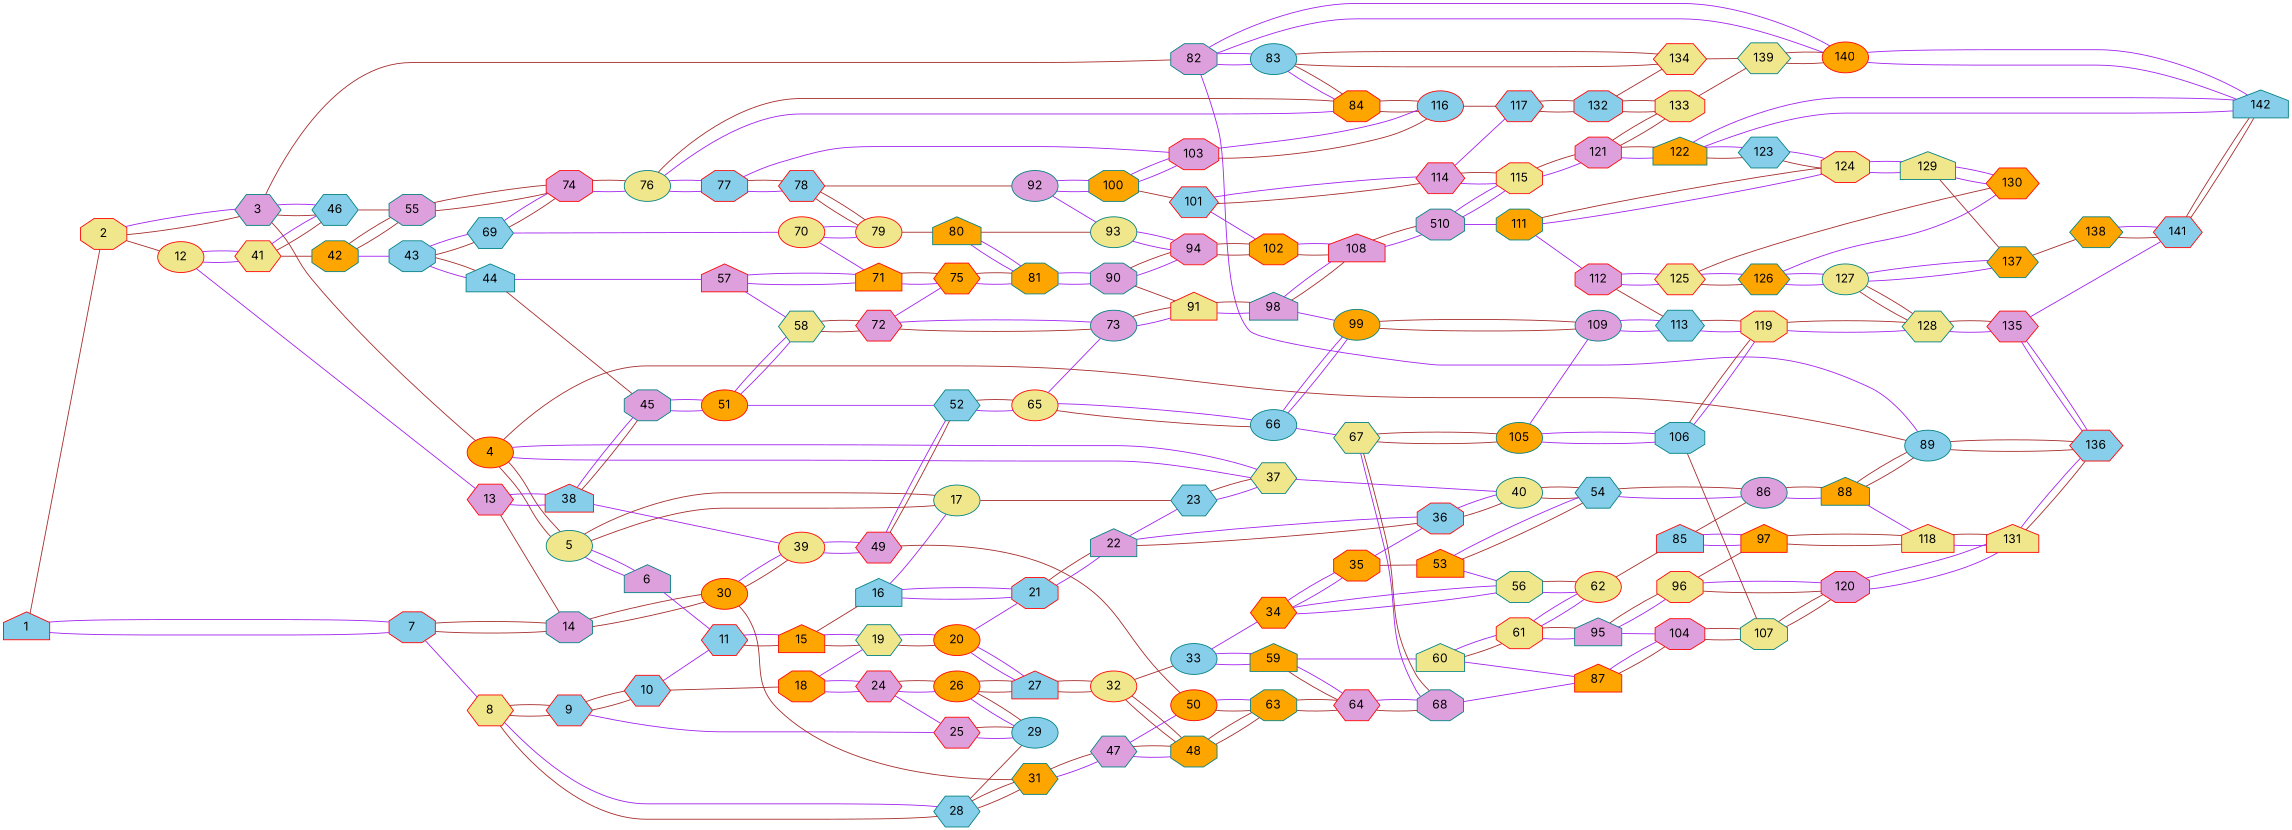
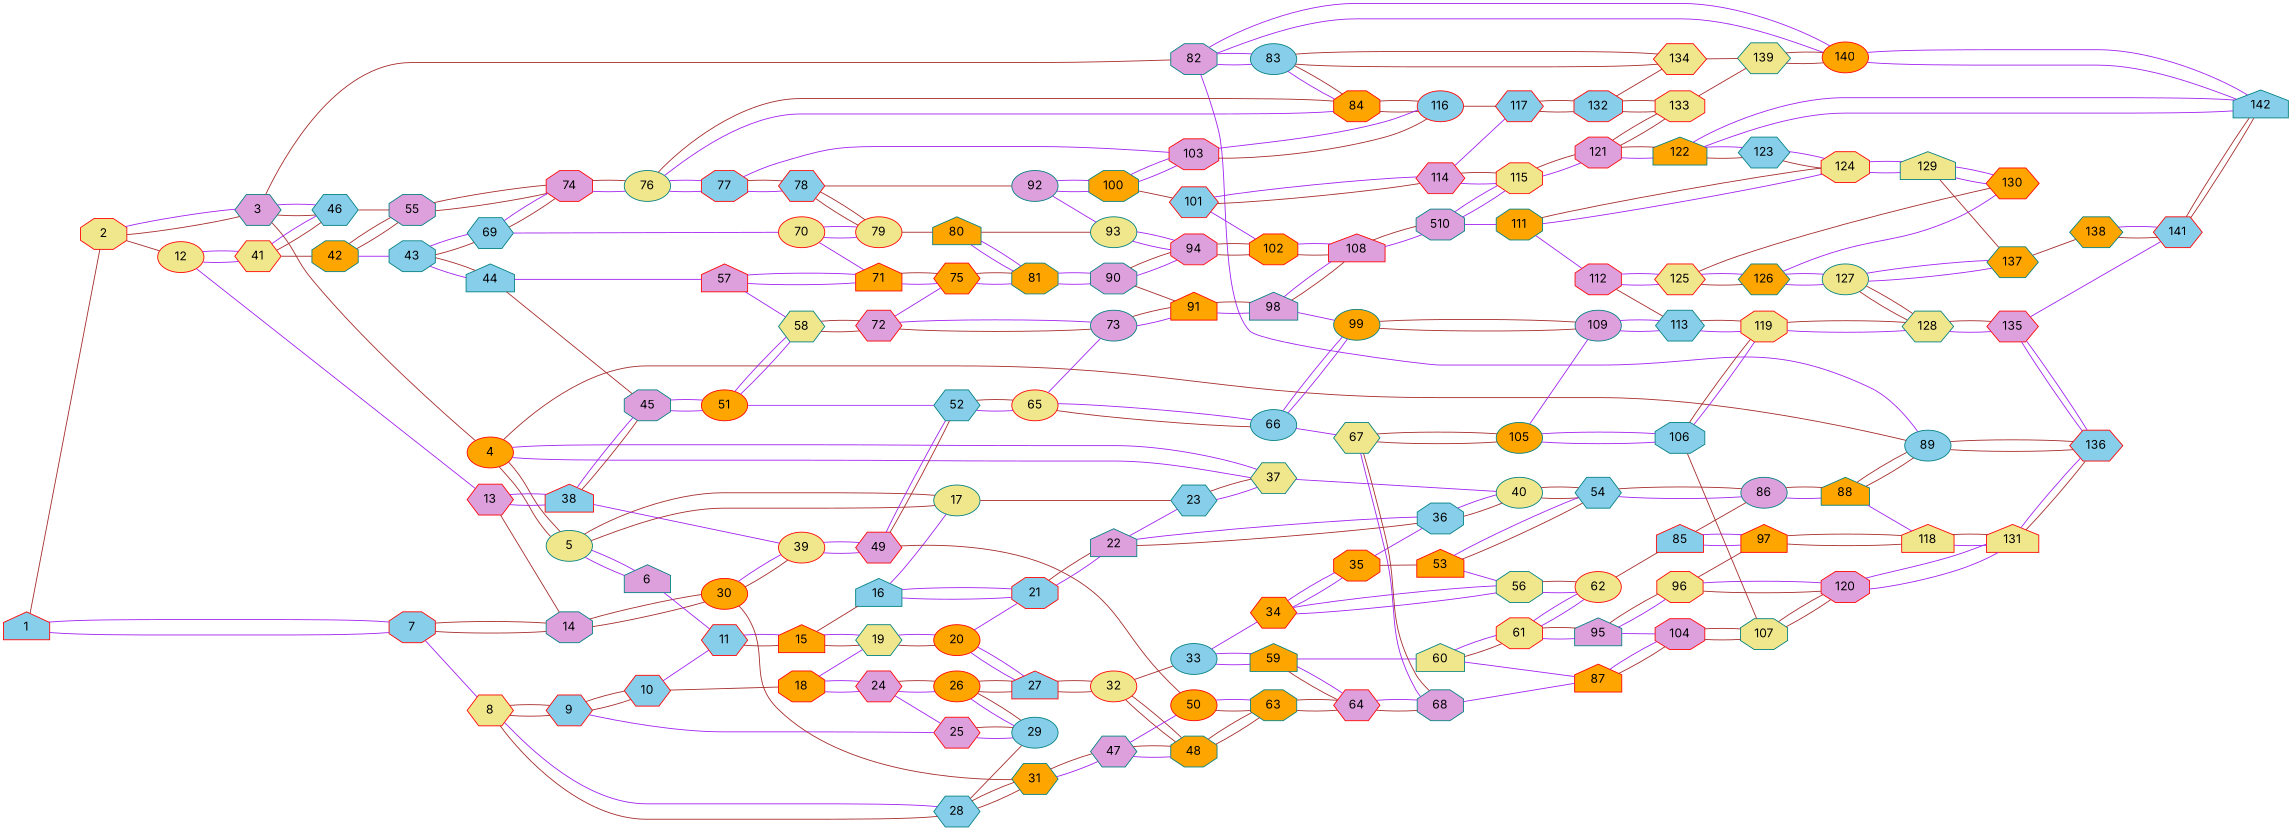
node "91": fillcolor khaki -> orange
node "36": color red -> teal
